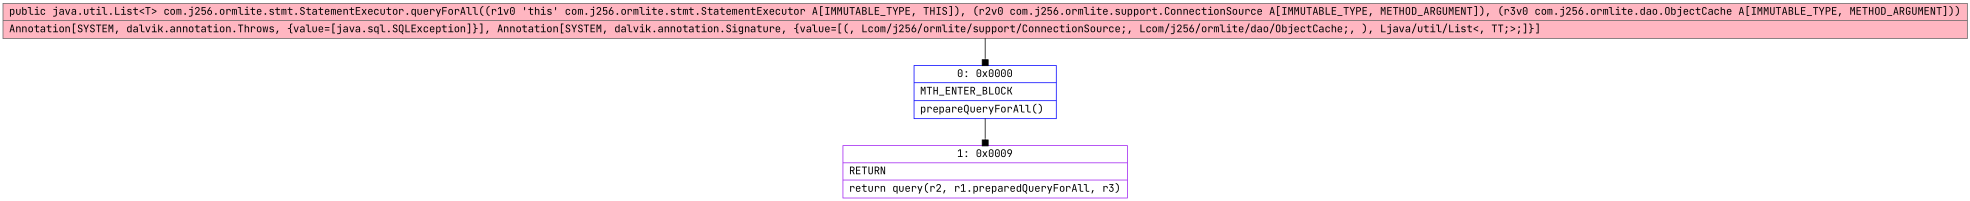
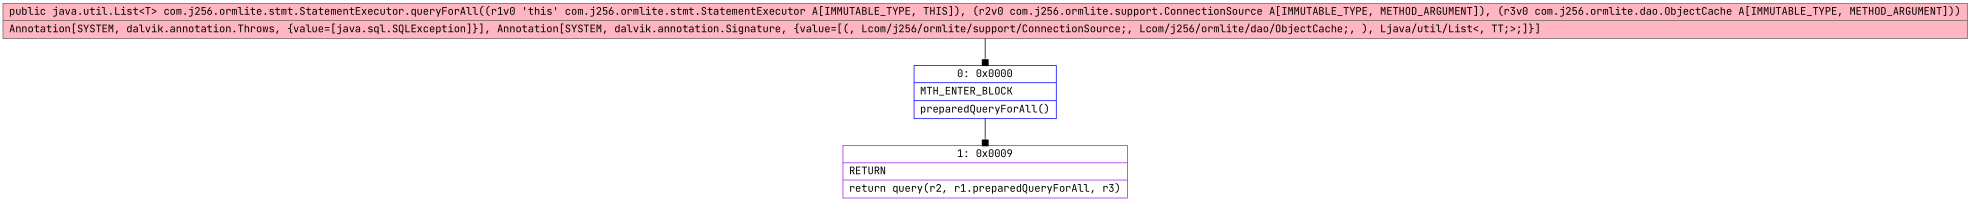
node "0: 0x0000": text "prepareQueryForAll()" -> "preparedQueryForAll()"
